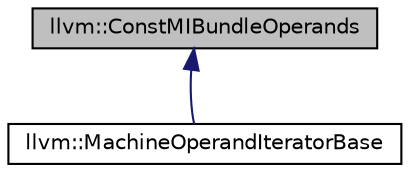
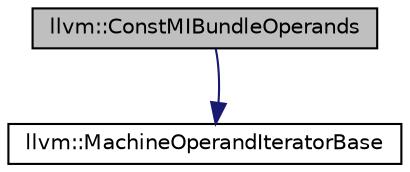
edge "llvm::MachineOperandIteratorBase" -> "llvm::ConstMIBundleOperands": reversed
